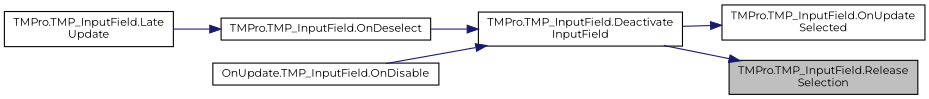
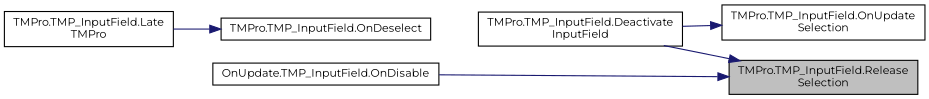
node "TMPro.TMP_InputField.OnUpdate Selected": label "TMPro.TMP_InputField.OnUpdate Selected" -> "TMPro.TMP_InputField.OnUpdate Selection"
node "TMPro.TMP_InputField.Late Update": label "TMPro.TMP_InputField.Late Update" -> "TMPro.TMP_InputField.Late TMPro"
edge "TMPro.TMP_InputField.OnDeselect" -> "TMPro.TMP_InputField.Deactivate InputField": removed
edge "OnUpdate.TMP_InputField.OnDisable" -> "TMPro.TMP_InputField.Deactivate InputField": now "OnUpdate.TMP_InputField.OnDisable" -> "TMPro.TMP_InputField.Release Selection"
